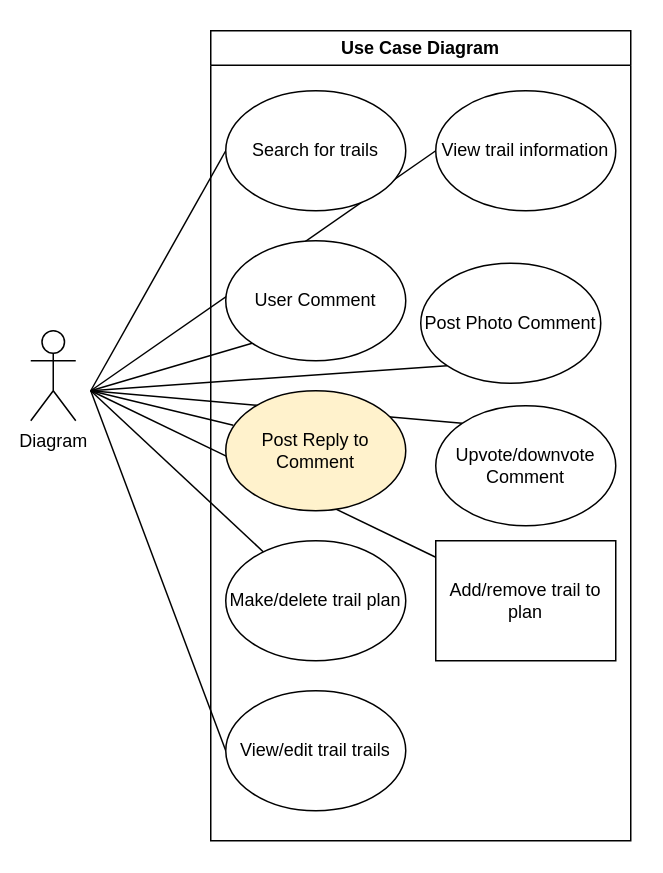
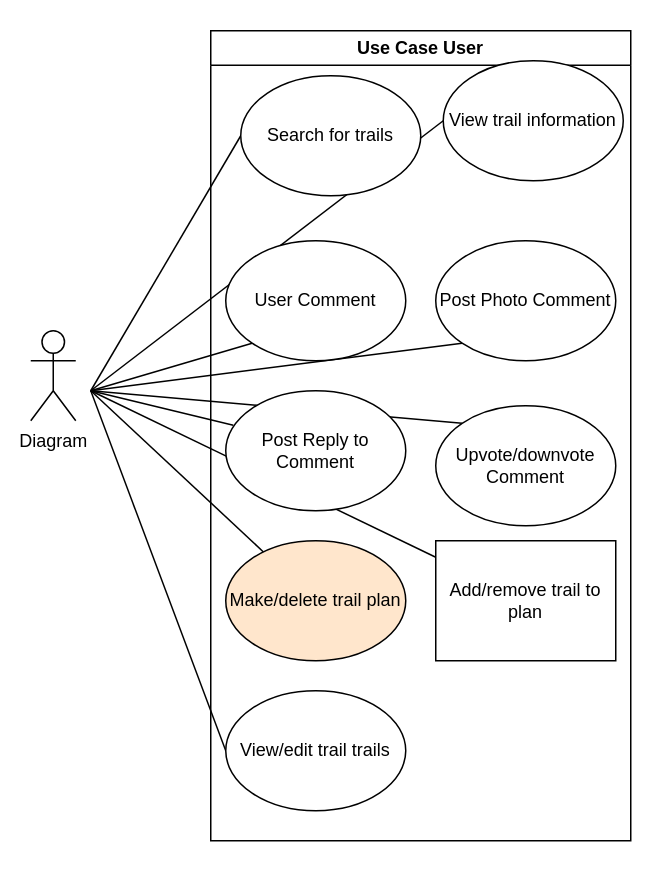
node "Use Case Diagram": label "Use Case Diagram" -> "Use Case User"
node "Search for trails": moved (316, 151) -> (331, 136)
node "View trail information": moved (526, 151) -> (533, 121)
node "Post Photo Comment": moved (511, 323) -> (526, 301)
node "Post Reply to Comment": fillcolor #fff2cc -> #ffffff
node "Make/delete trail plan": fillcolor #ffffff -> #ffe6cc
